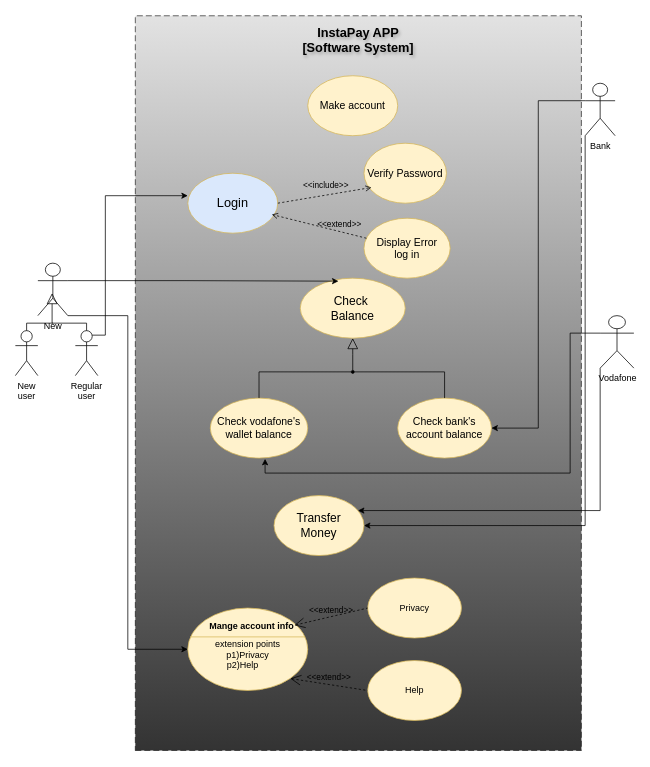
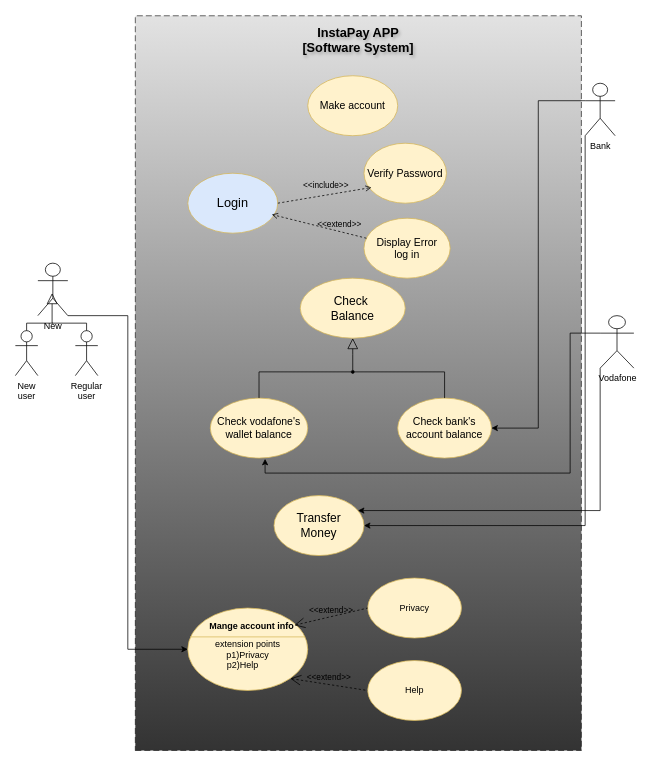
edge "Regular user" -> "Login": removed
edge "New" -> "Check Balance": removed
